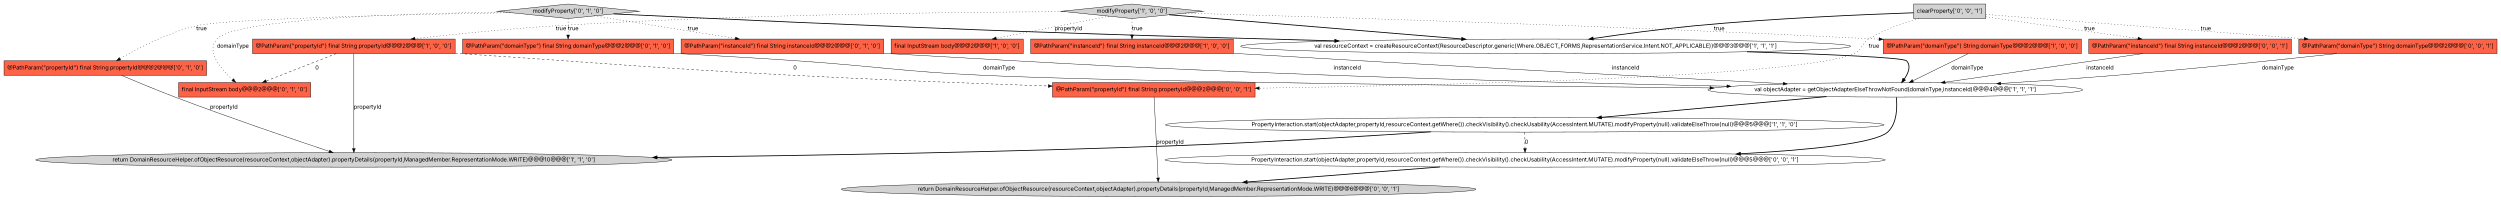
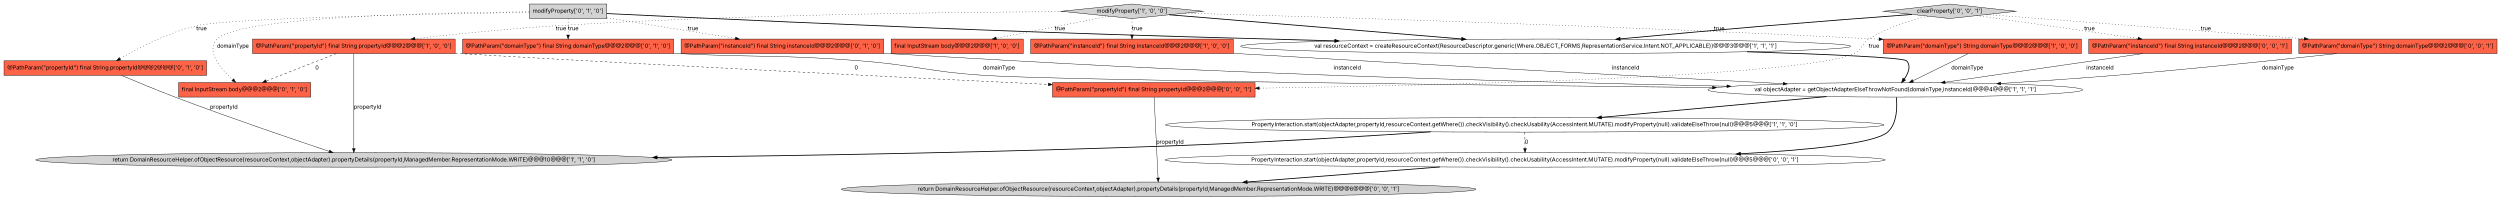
node "modifyProperty['0', '1', '0']": shape diamond -> box
node "clearProperty['0', '0', '1']": shape box -> diamond
edge "modifyProperty['1', '0', '0']" -> "final InputStream body@@@2@@@['1', '0', '0']": label "propertyId" -> "true"
